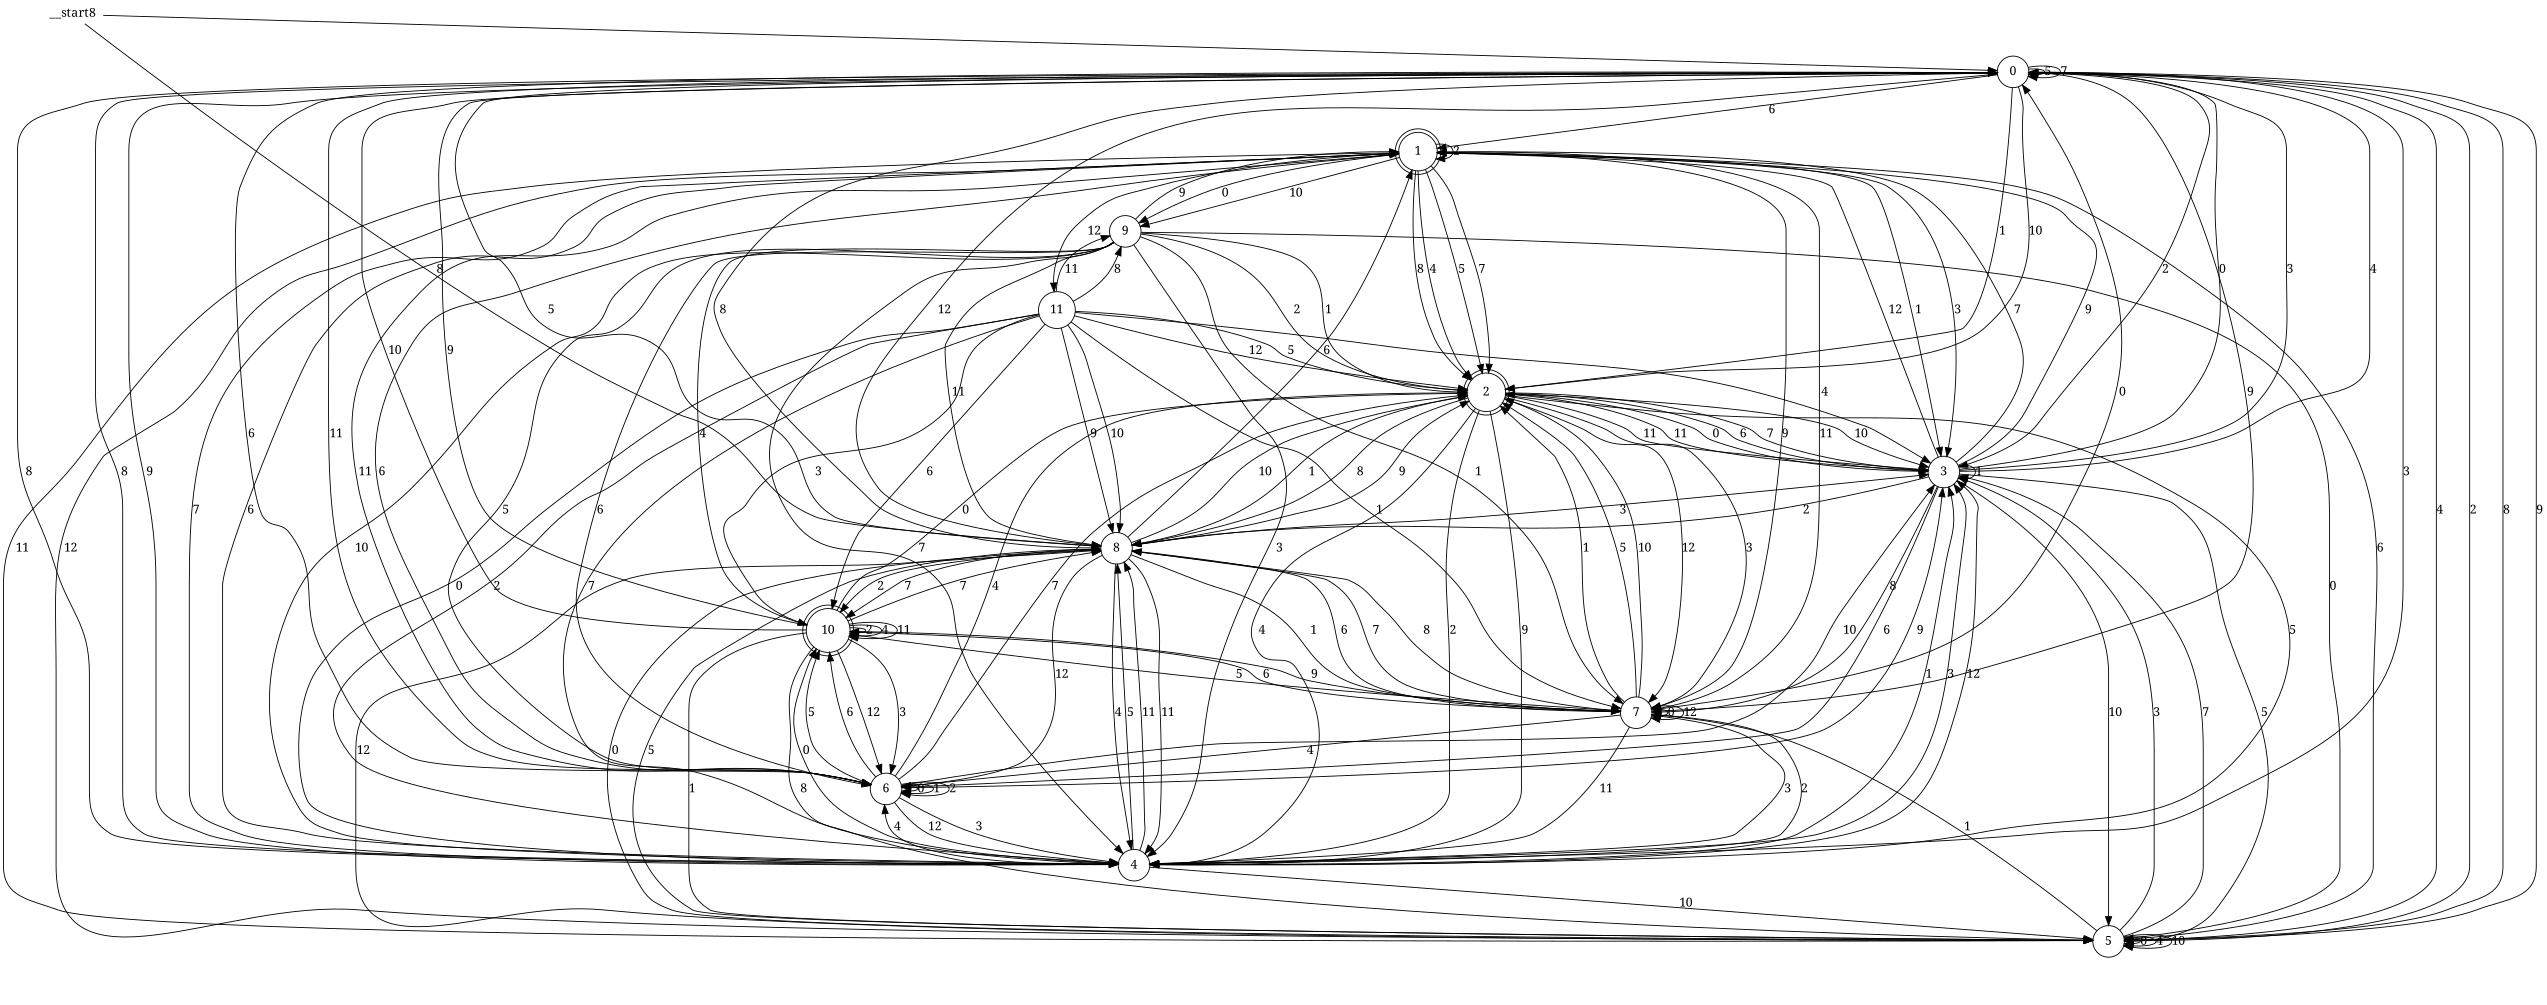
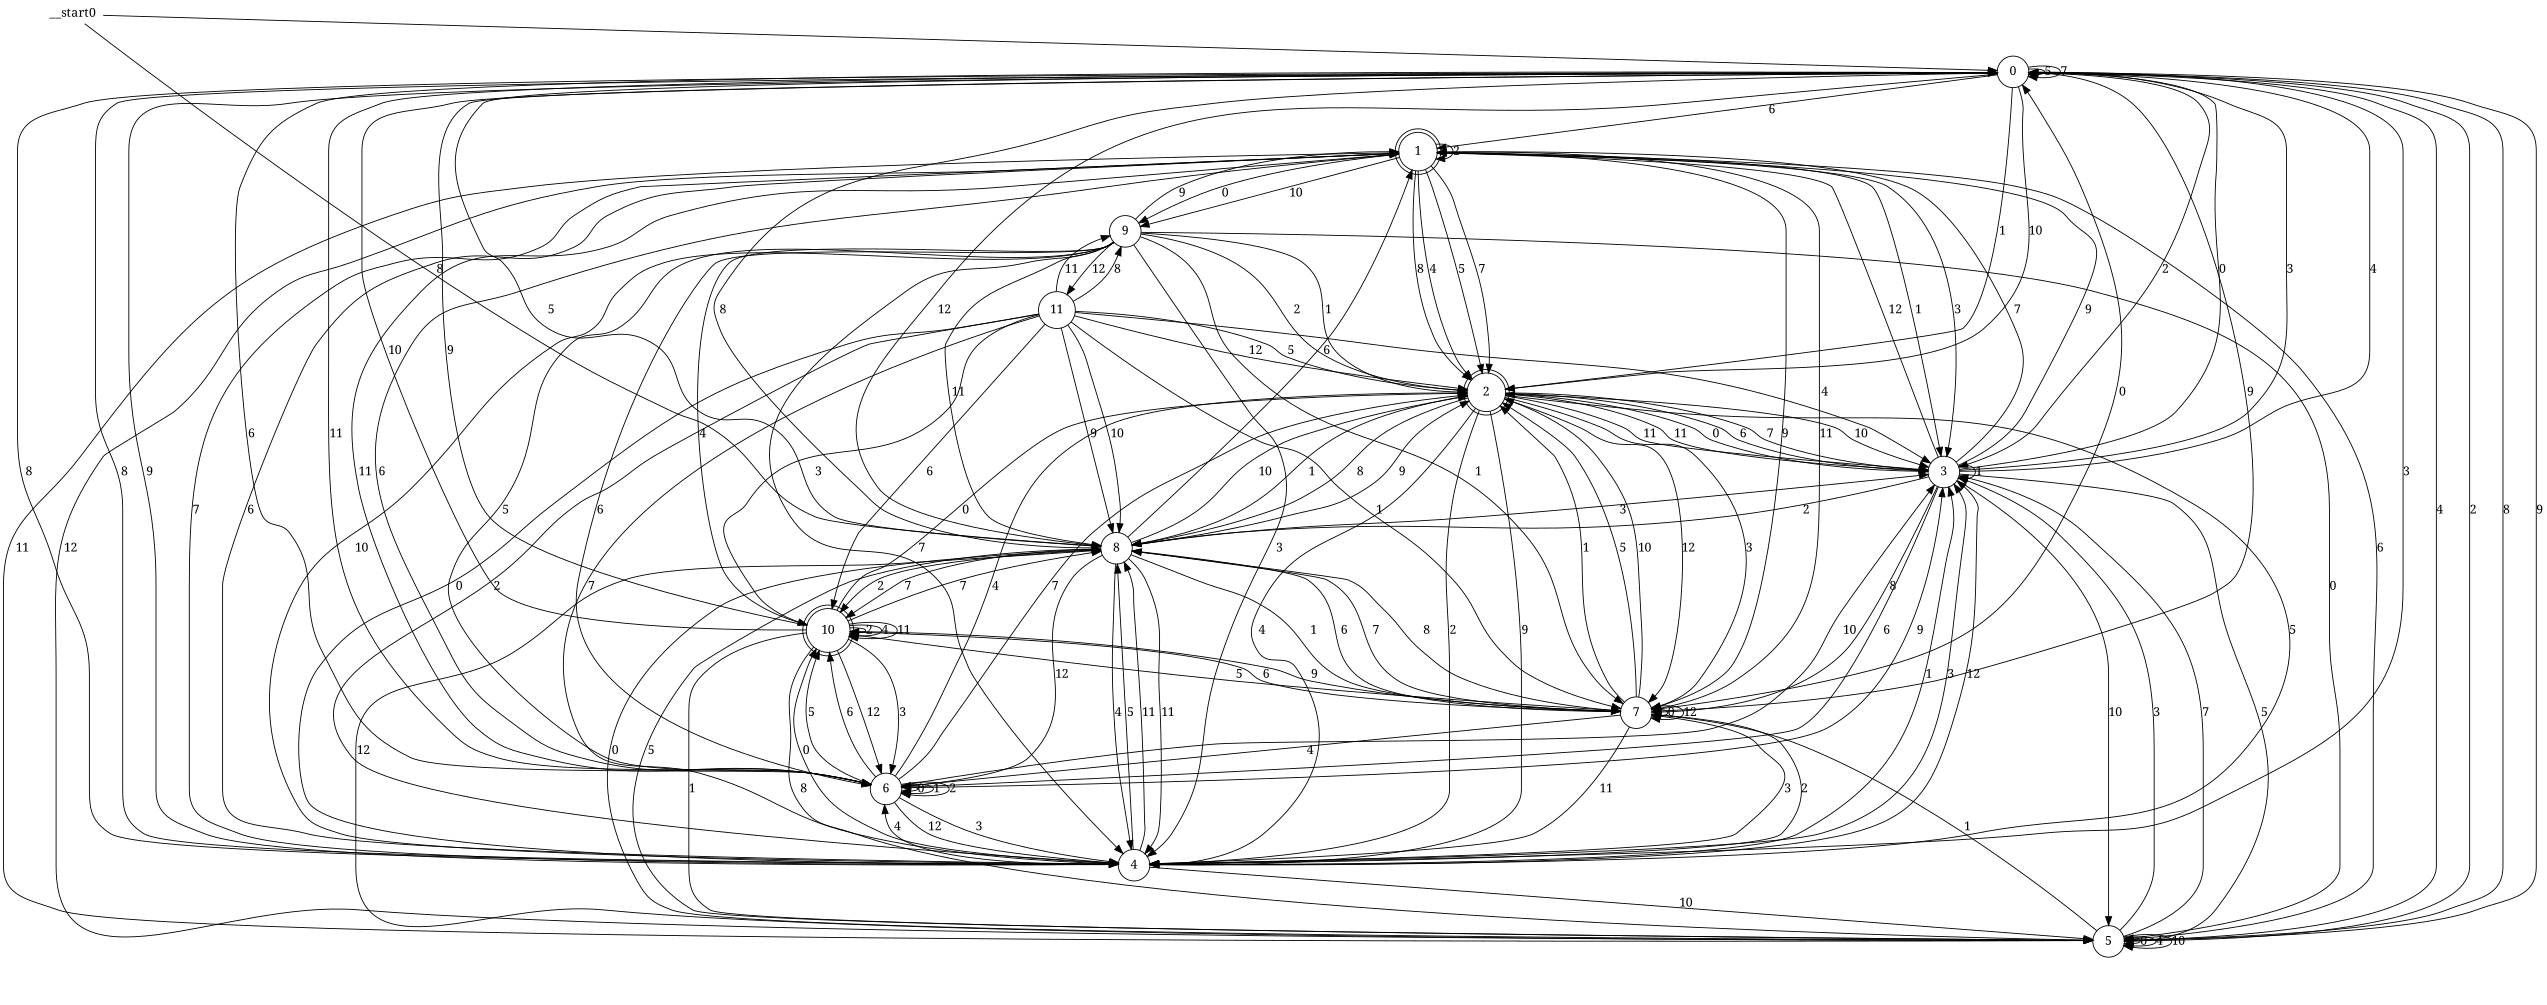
node "__start8": label "__start8" -> "__start0"
edge "1" -> "11": now "9" -> "11"
